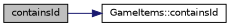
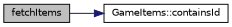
node "containsId": label "containsId" -> "fetchItems"
